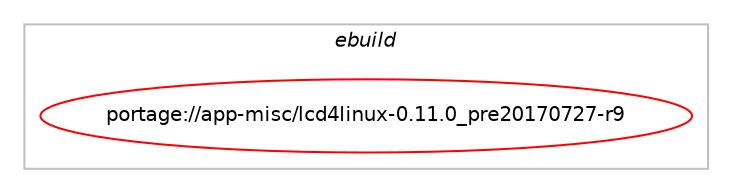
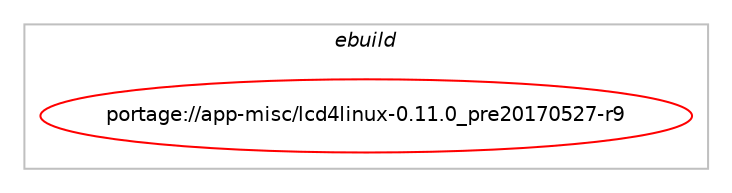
node "portage://app-misc/lcd4linux-0.11.0_pre20170727-r9": label "portage://app-misc/lcd4linux-0.11.0_pre20170727-r9" -> "portage://app-misc/lcd4linux-0.11.0_pre20170527-r9"
